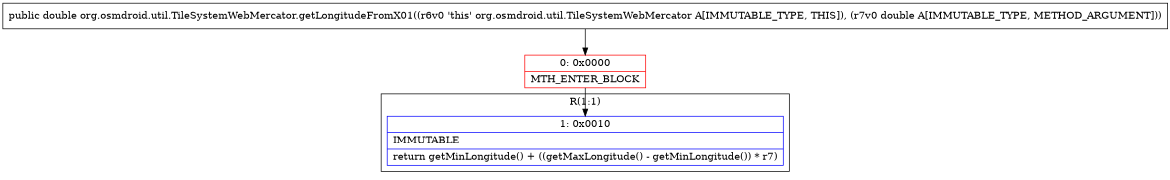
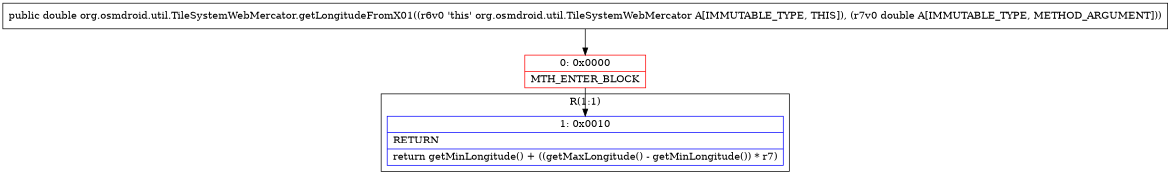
node "1: 0x0010": text "IMMUTABLE" -> "RETURN"
